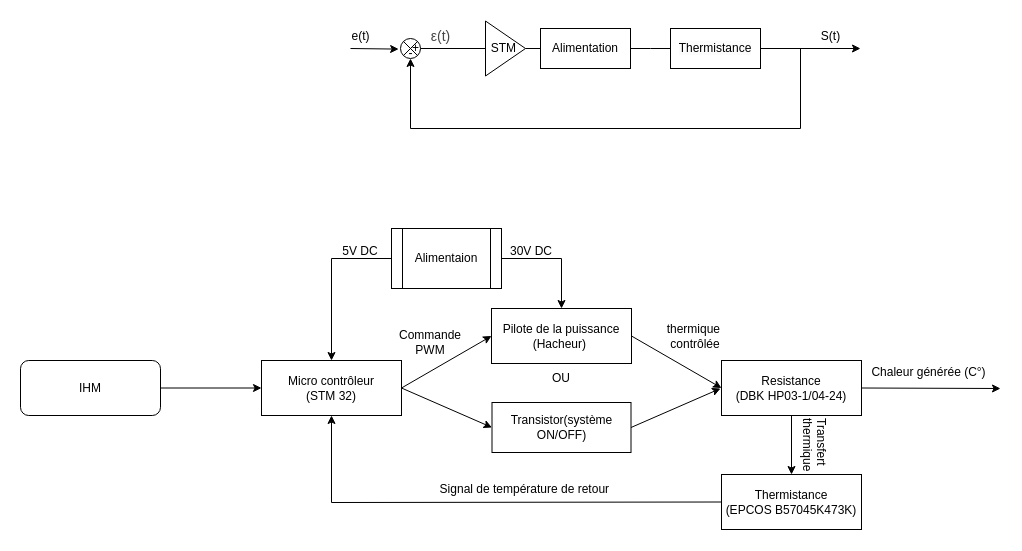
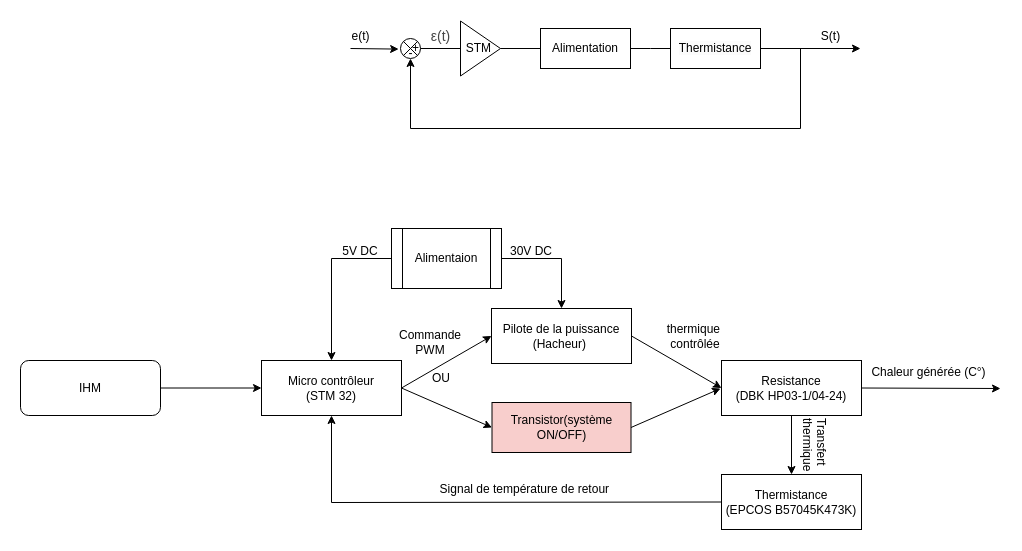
node "STM": moved (506, 49) -> (481, 49)
node "OU": moved (562, 379) -> (442, 379)
node "Transistor(système ON/OFF)": fillcolor #ffffff -> #f8cecc
